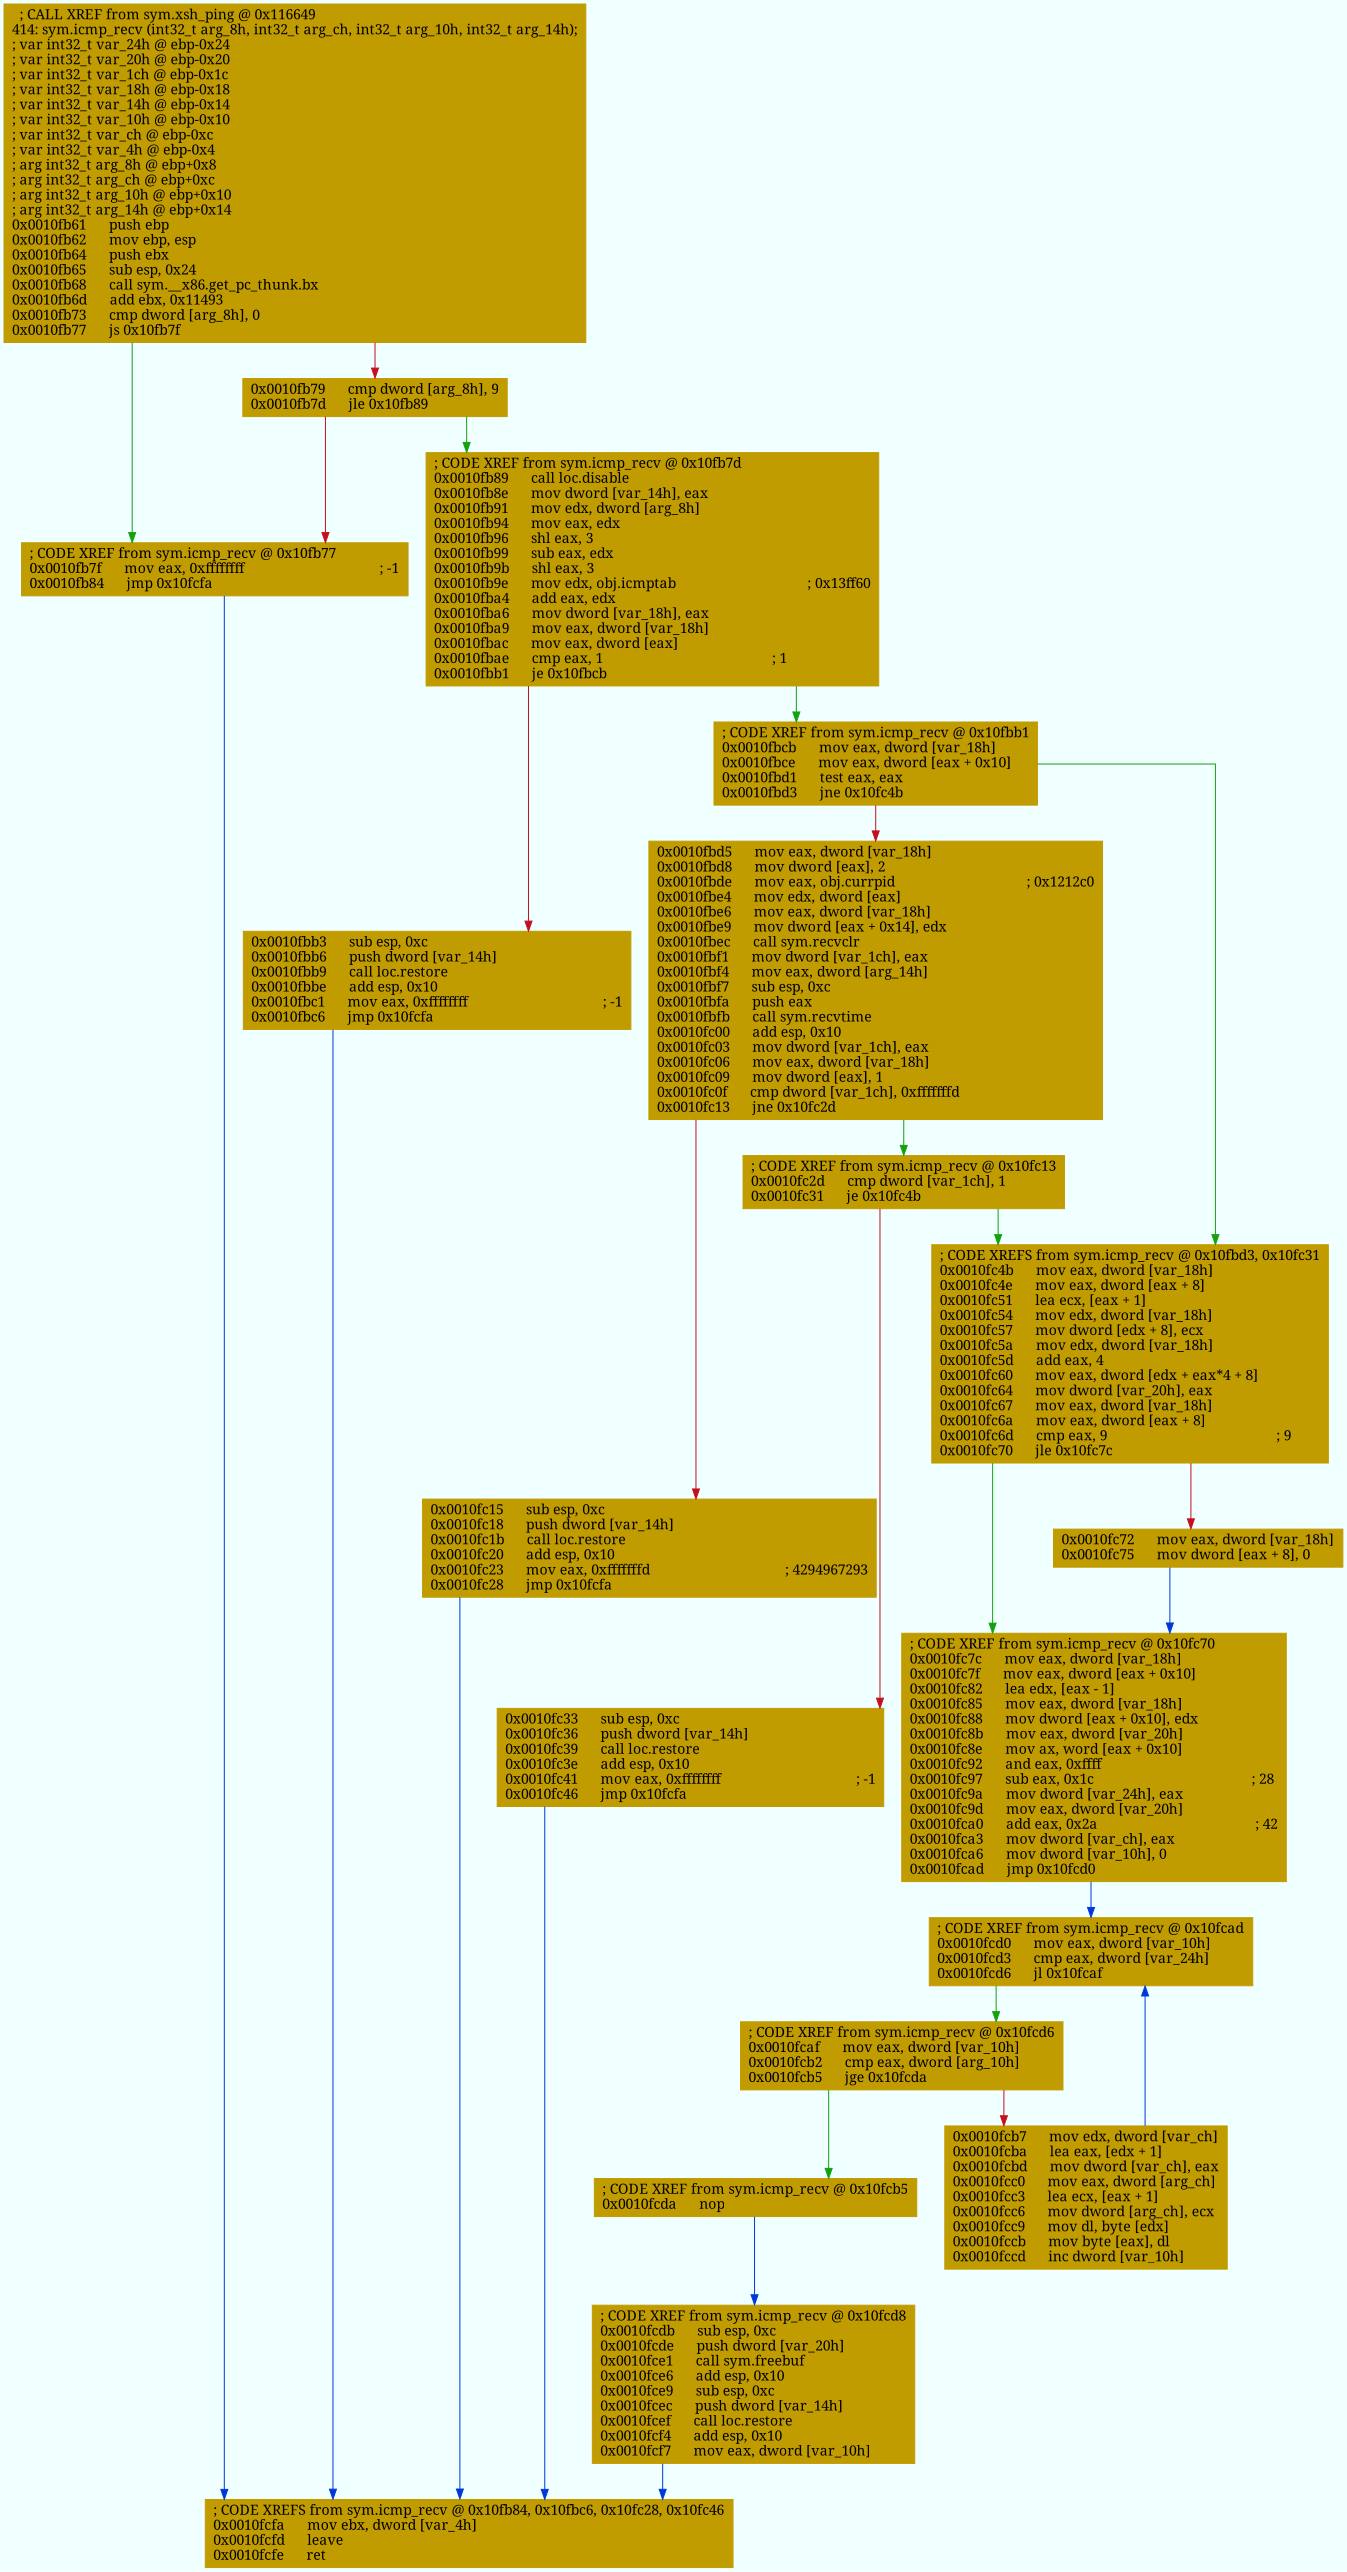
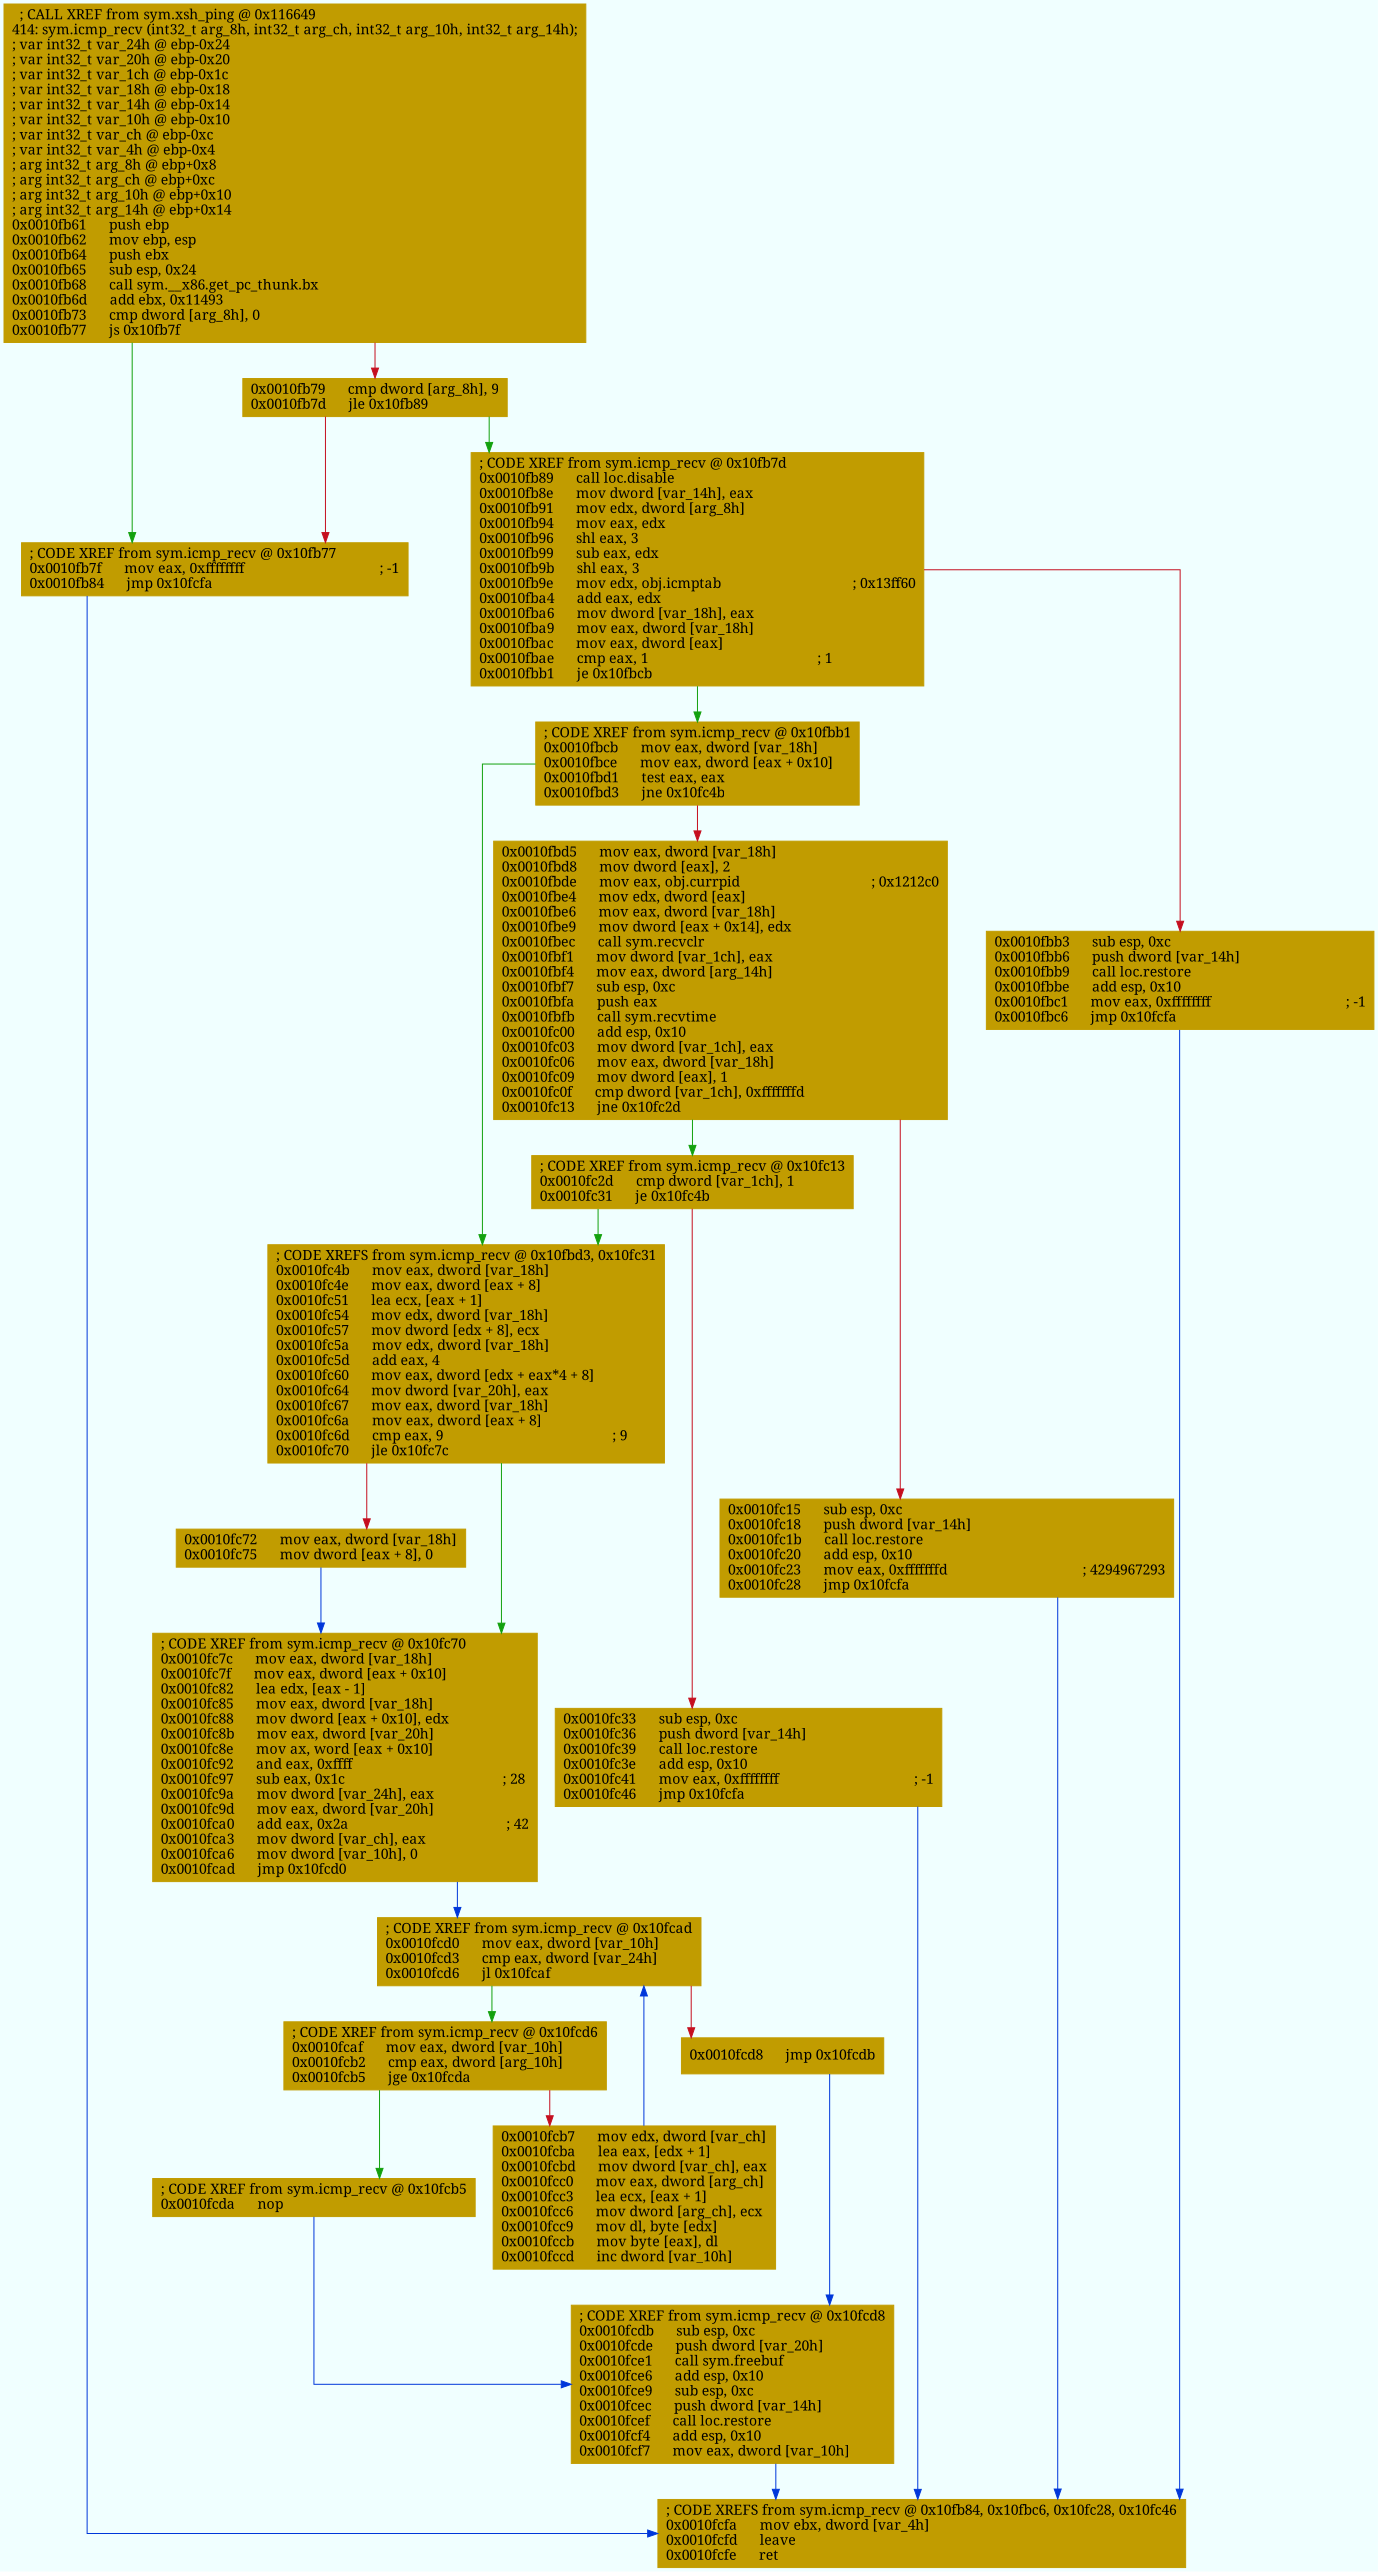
node "0x0010fcd8      jmp 0x10fcdb": added
